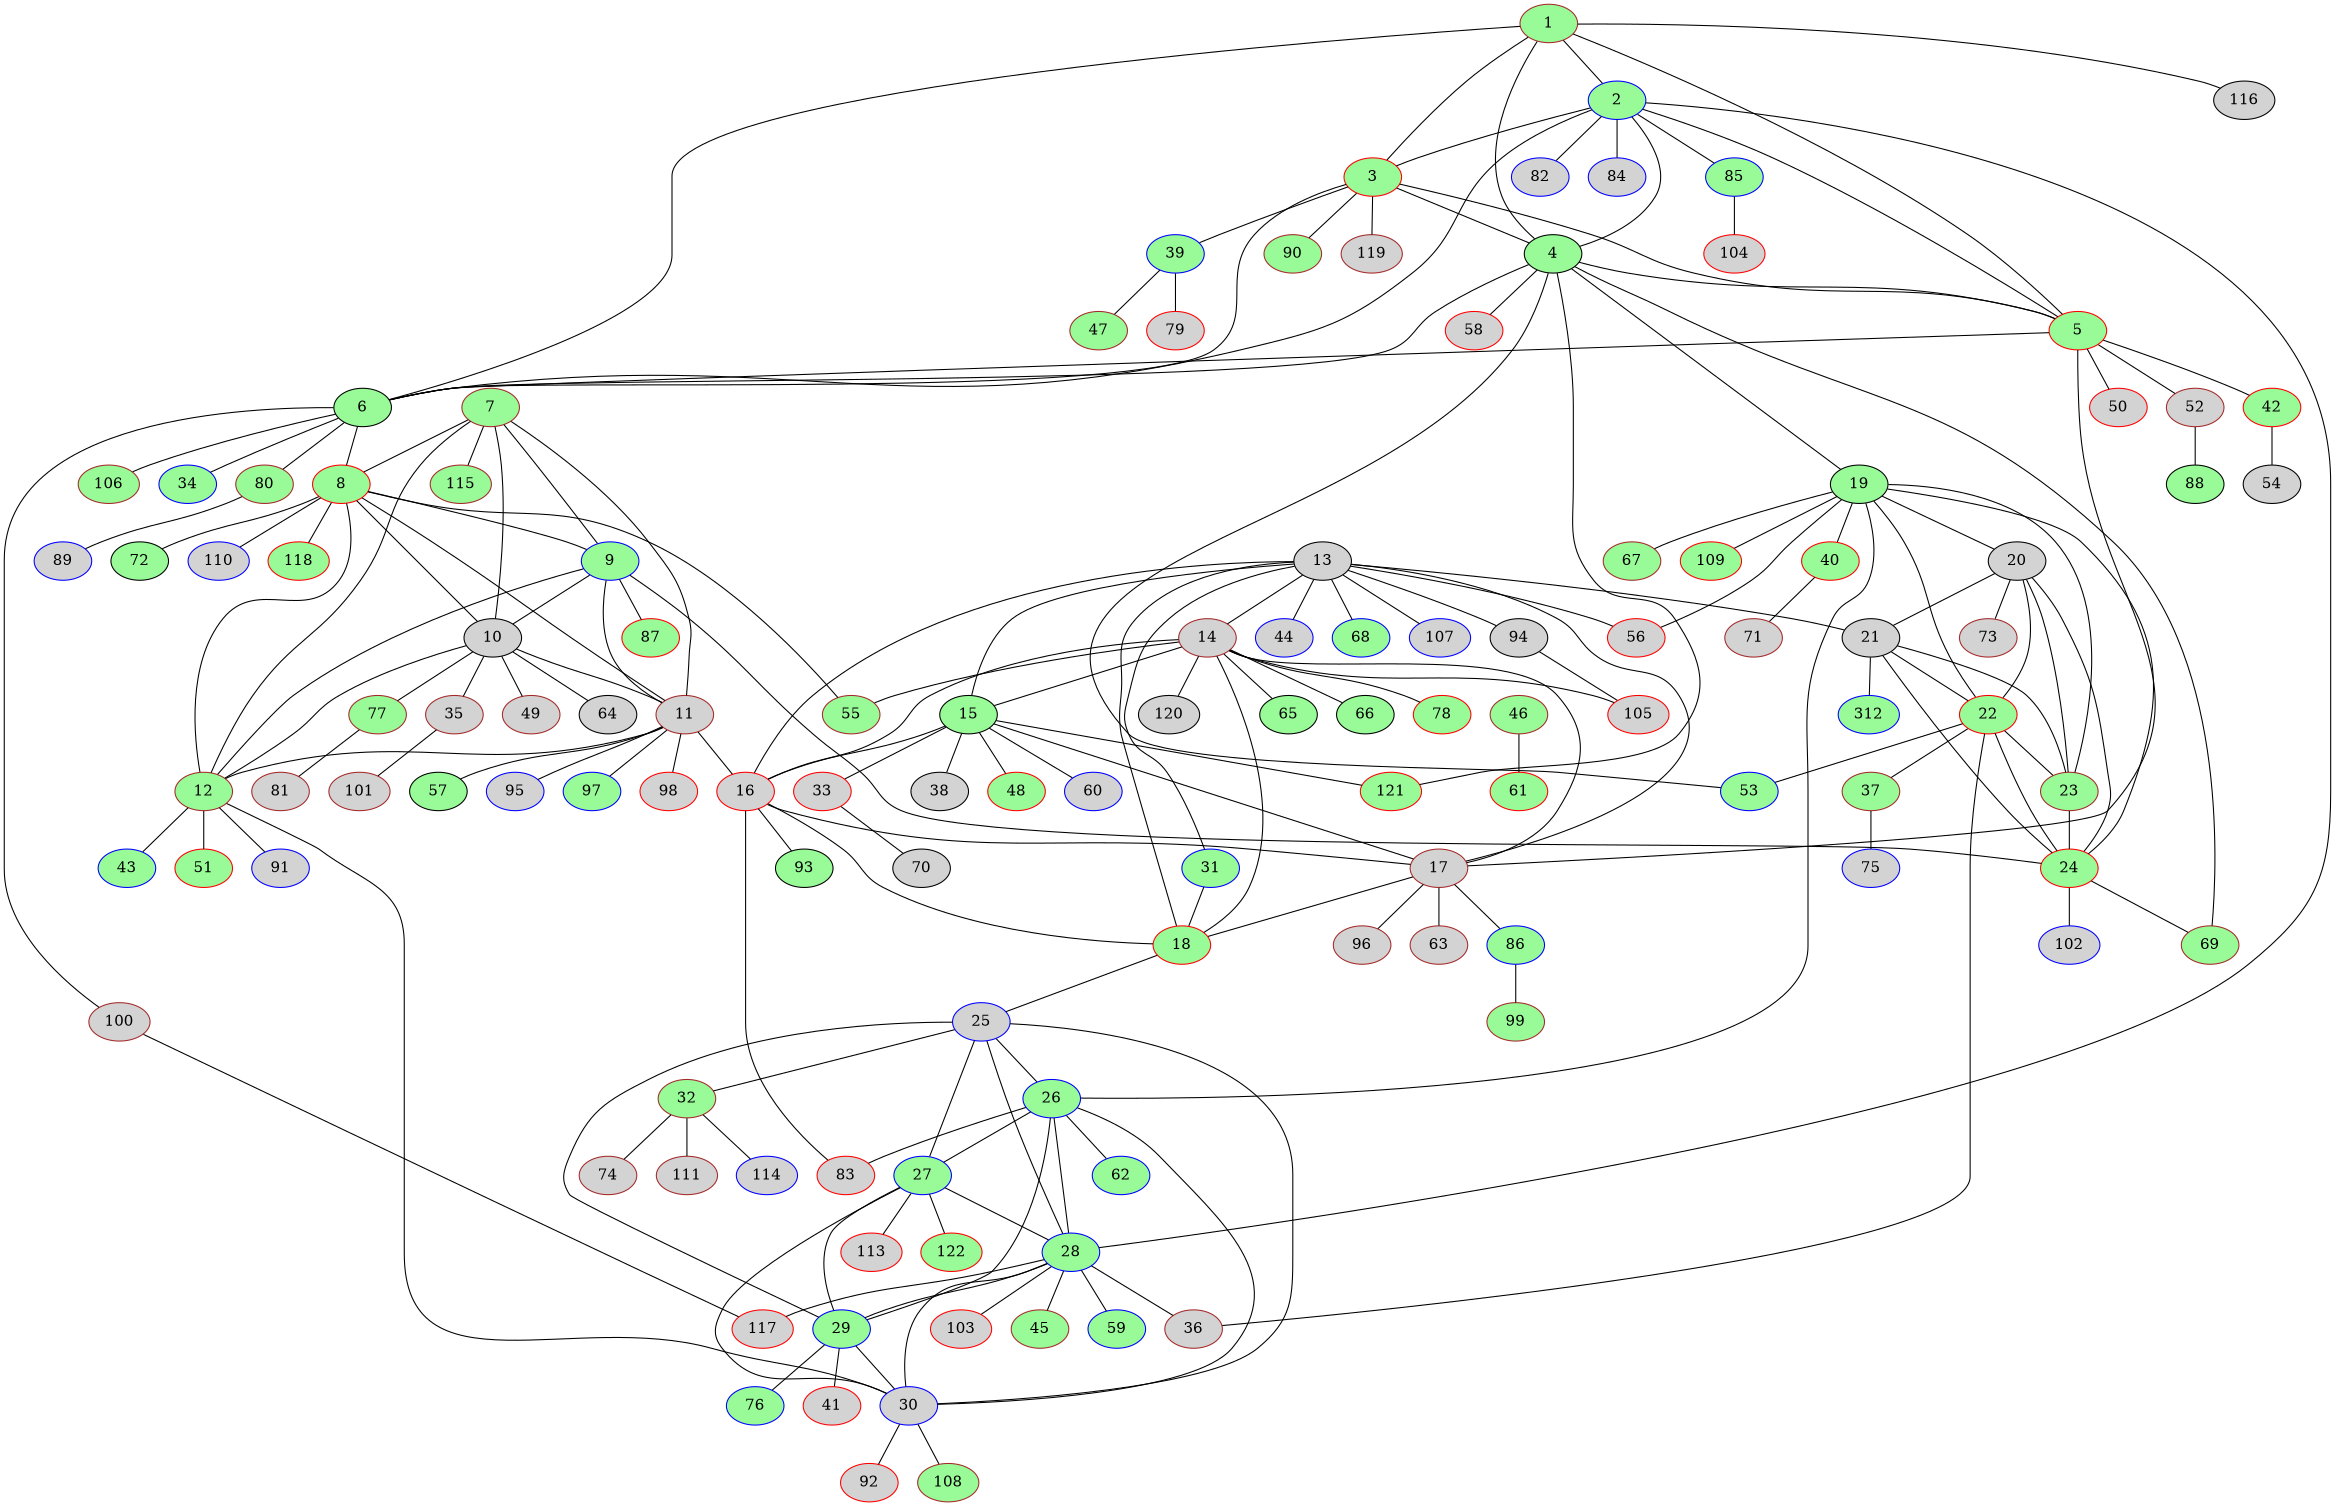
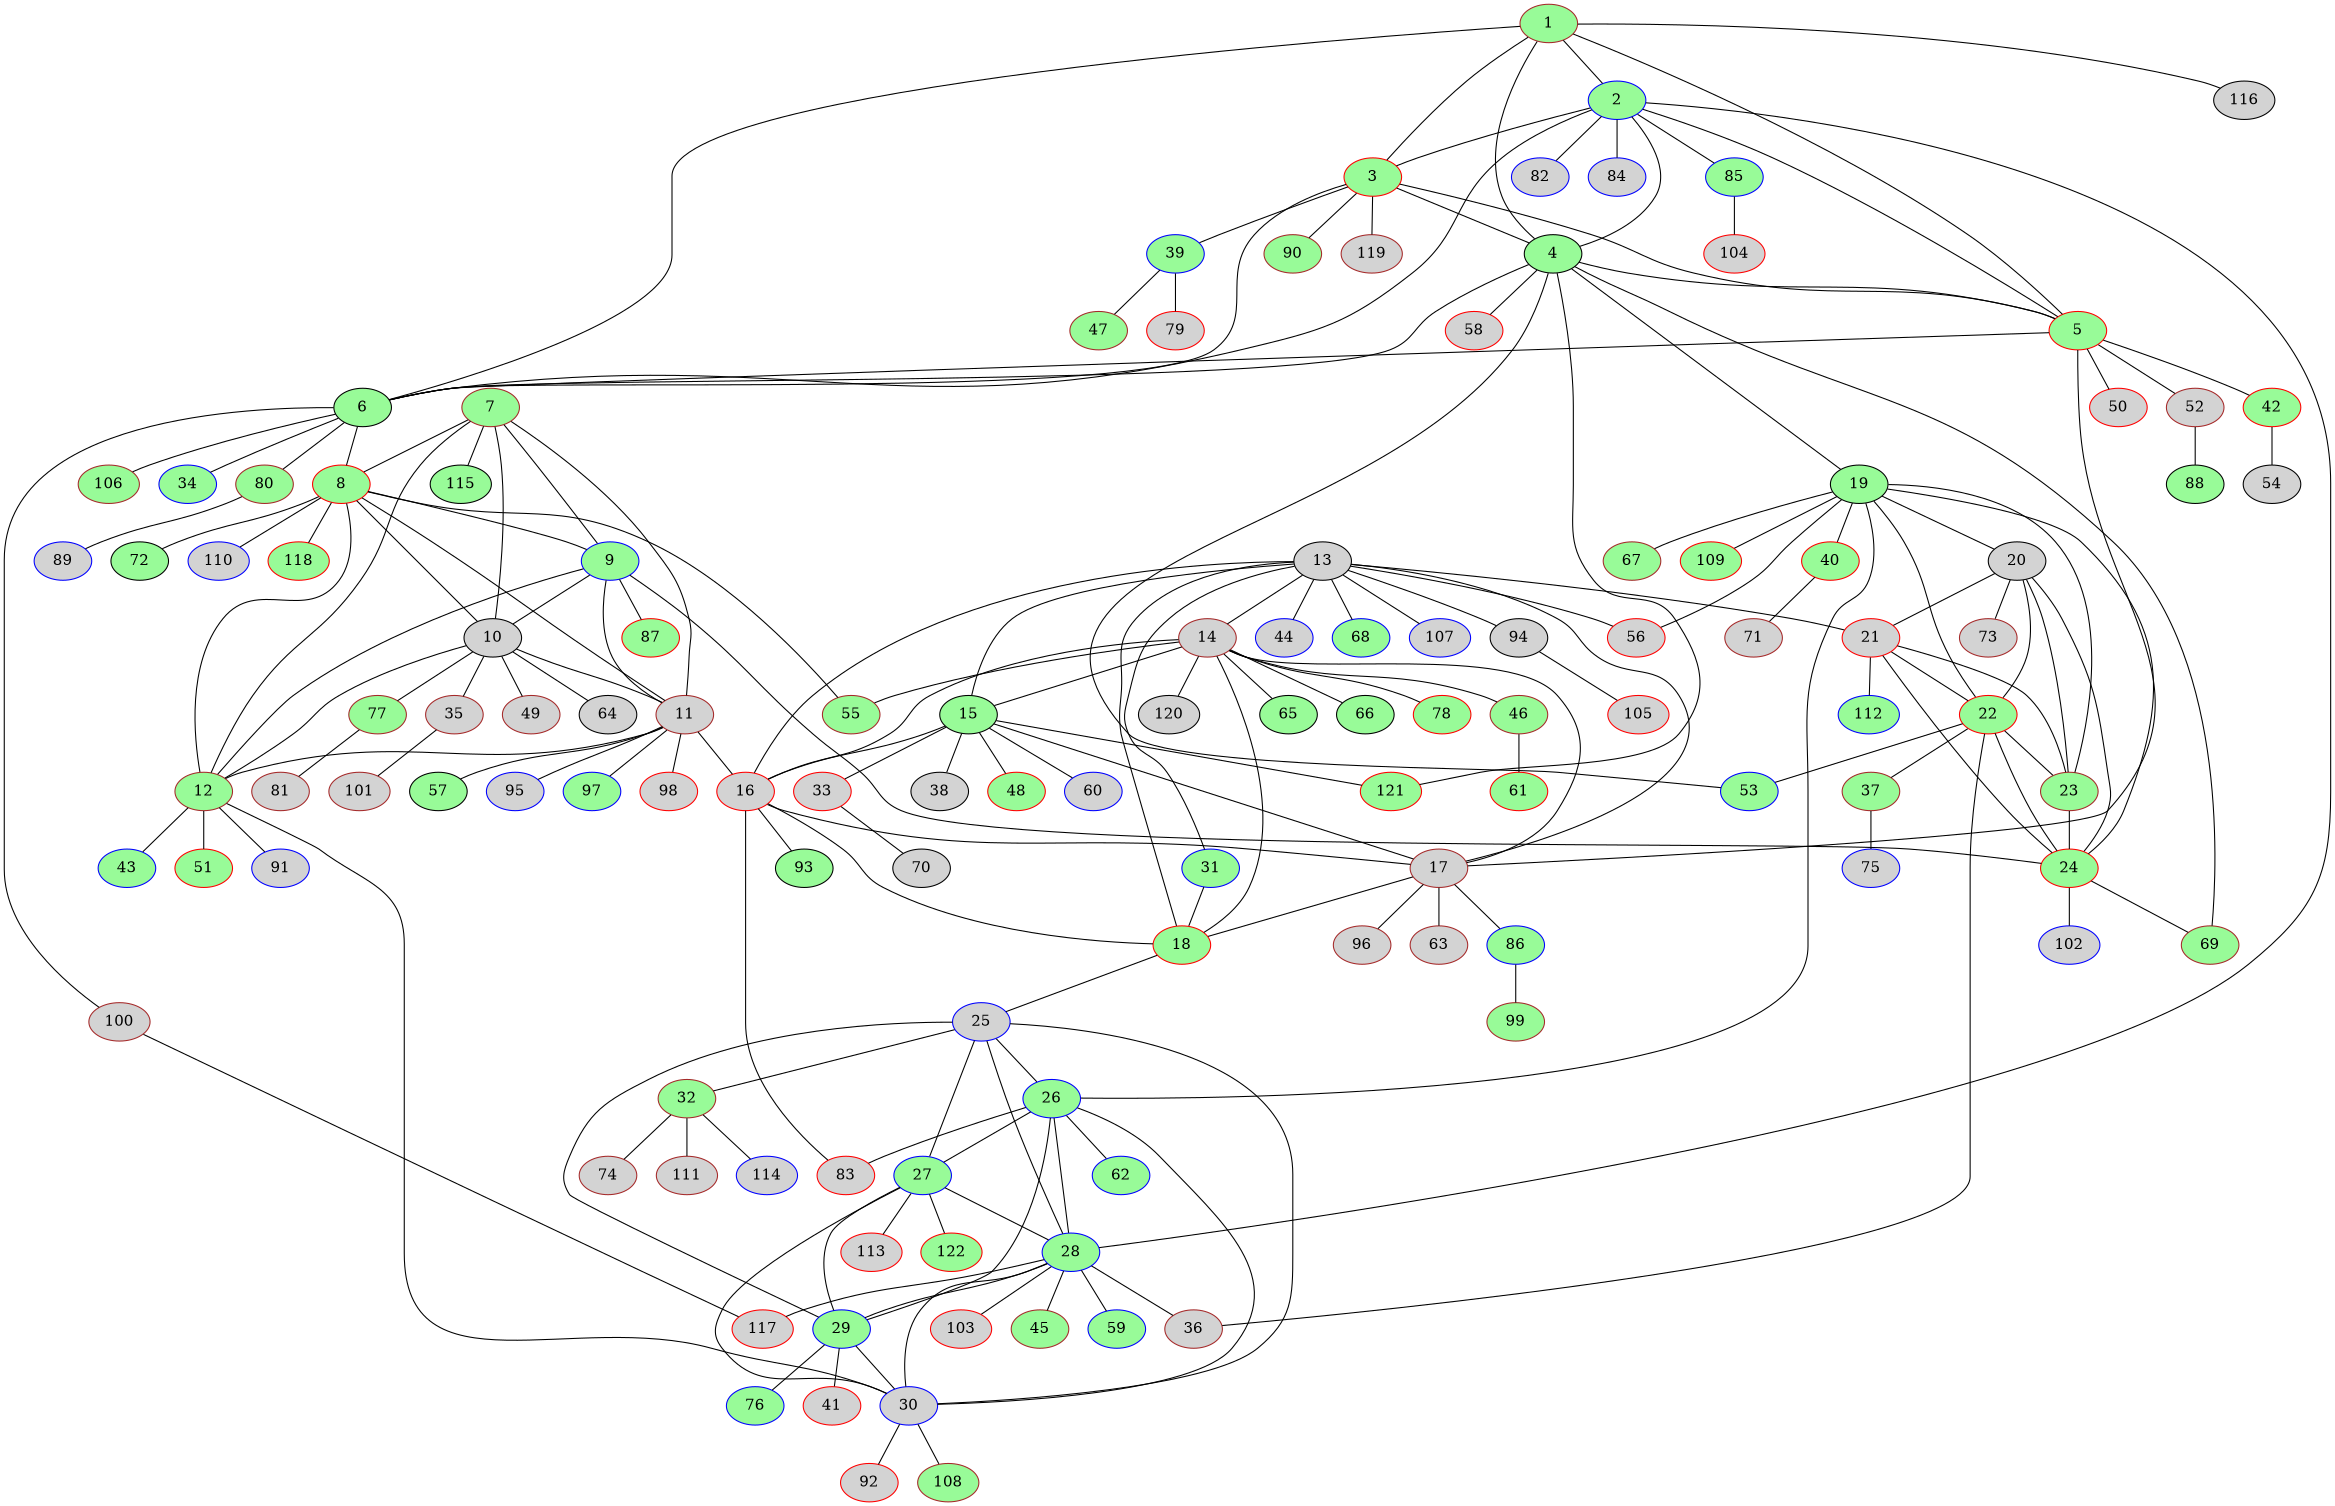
node "115": color brown -> black
node "21": color black -> red
edge "14" -- "105": now "14" -- "46"
node "312": label "312" -> "112"
